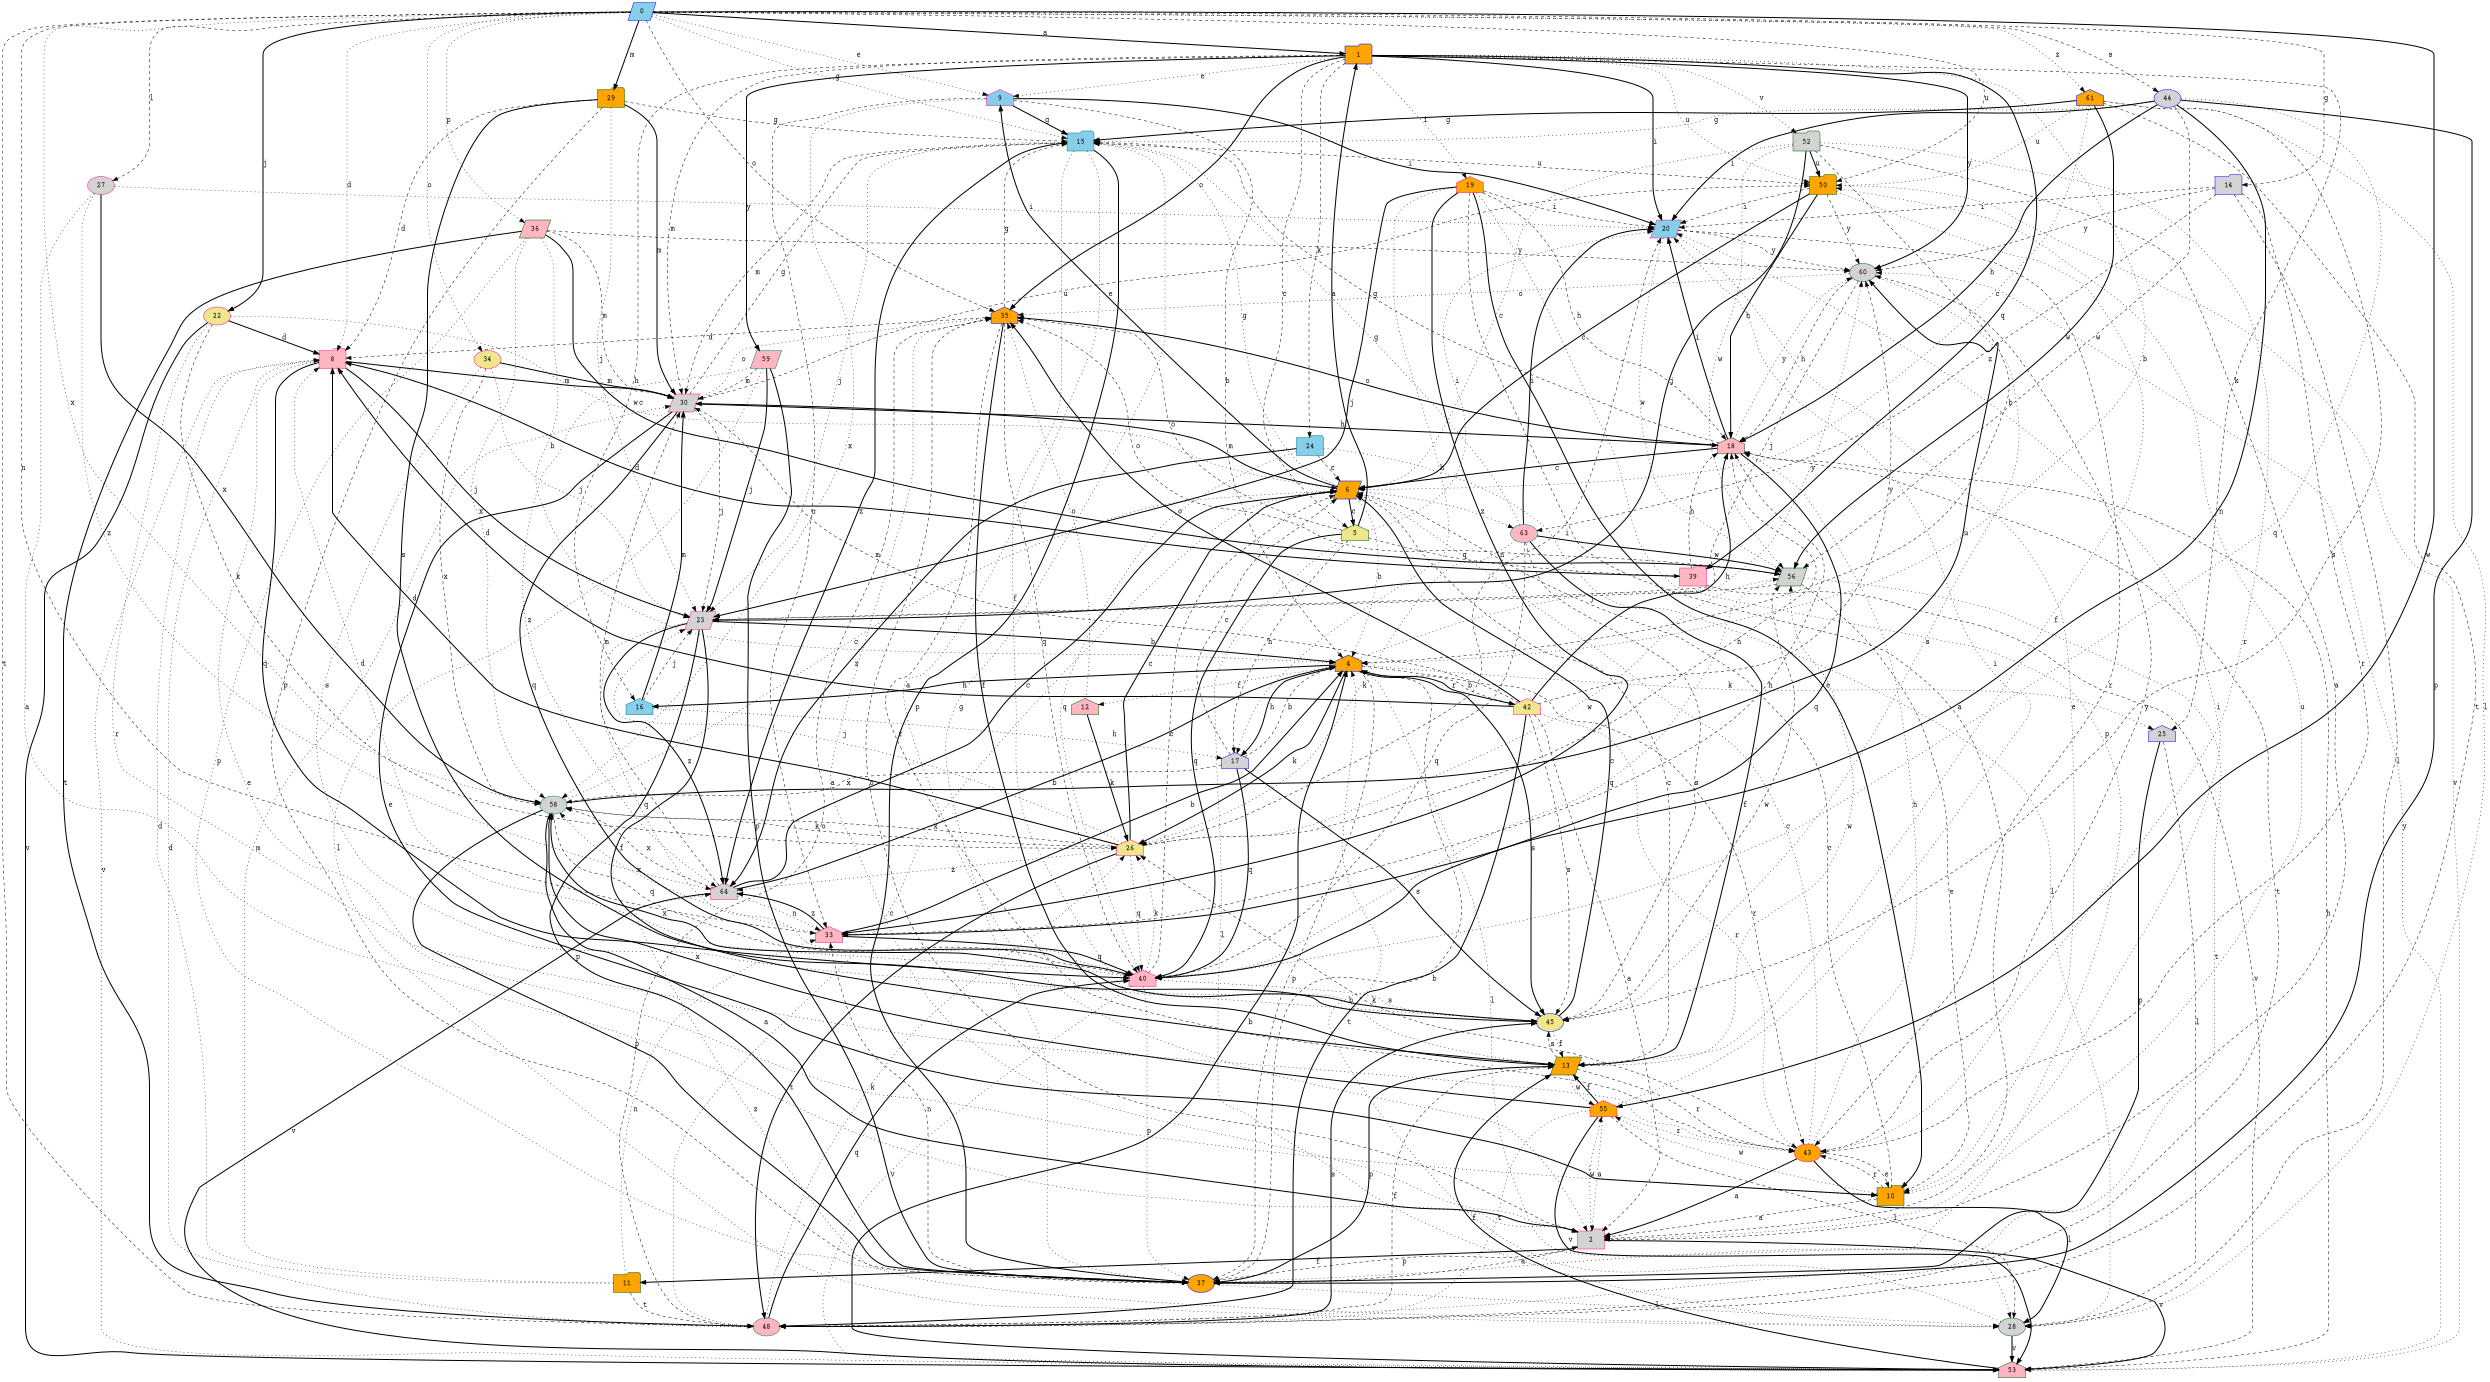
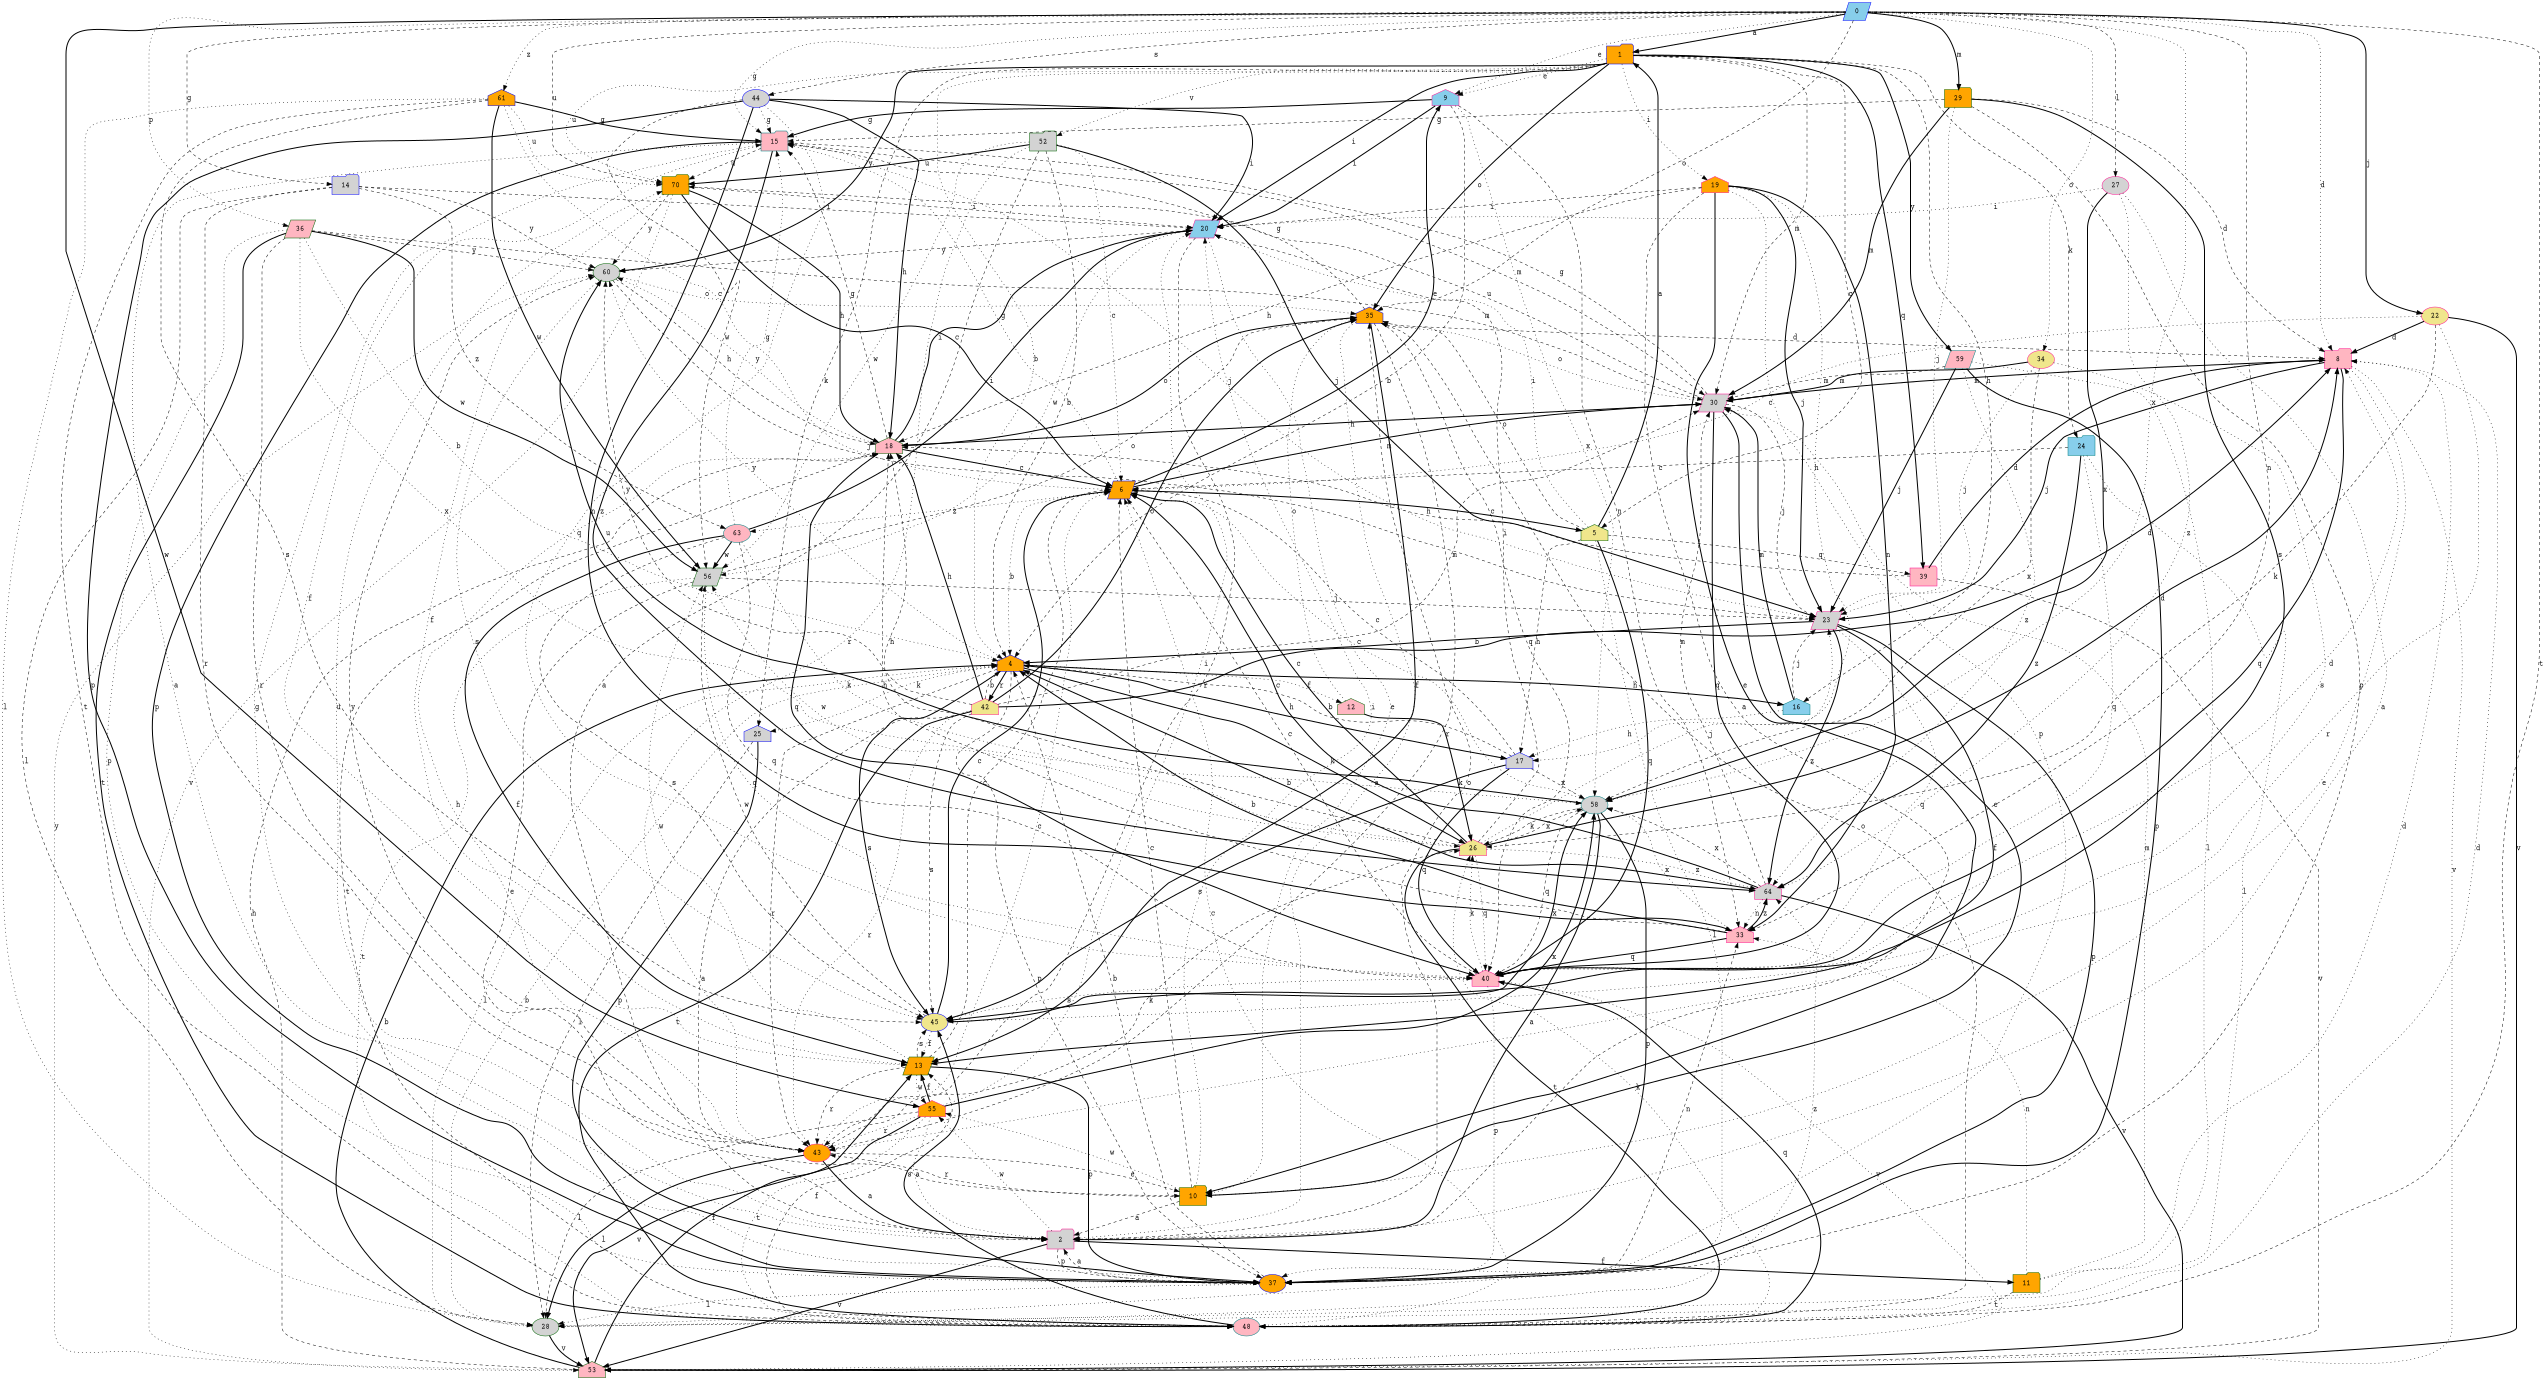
node "15": fillcolor skyblue -> lightpink
node "50": label "50" -> "70"
edge "36" -> "43": added, label "r"
